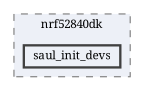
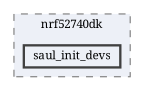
cluster "nrf52840dk": label "nrf52840dk" -> "nrf52740dk"
